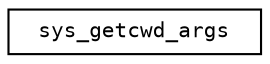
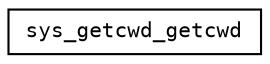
node "sys_getcwd_args": label "sys_getcwd_args" -> "sys_getcwd_getcwd"
